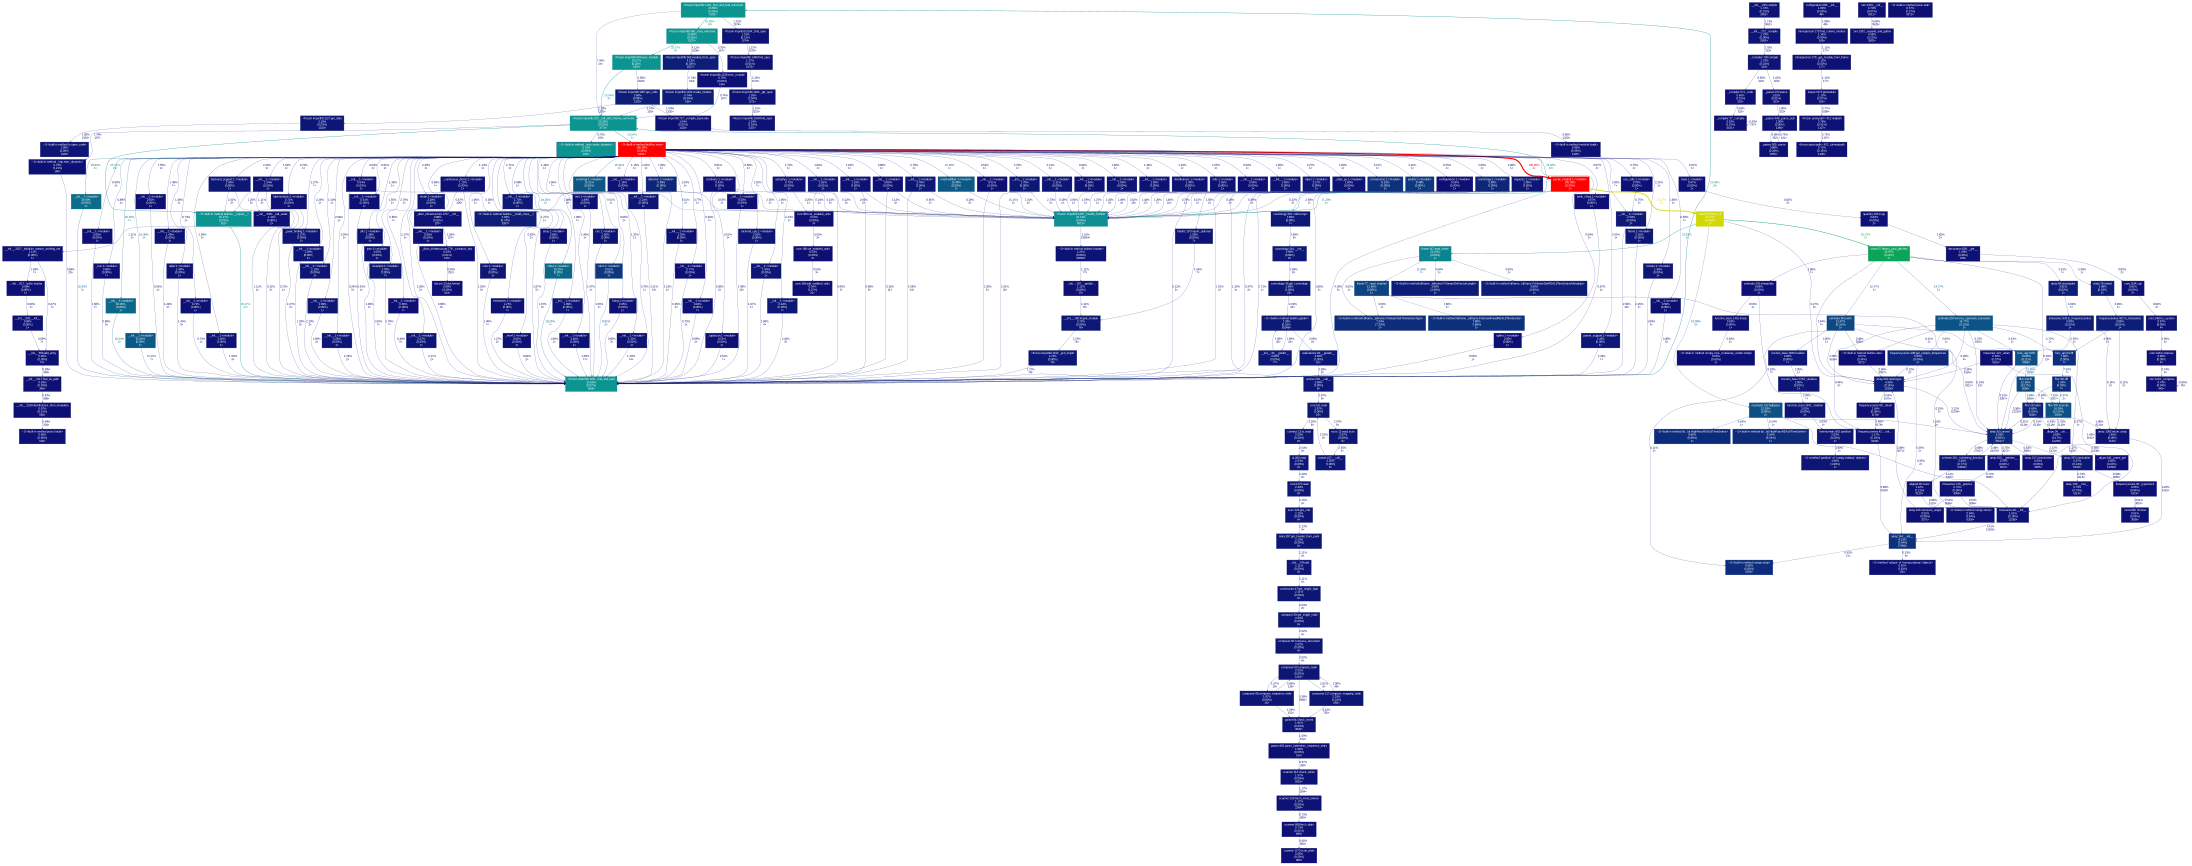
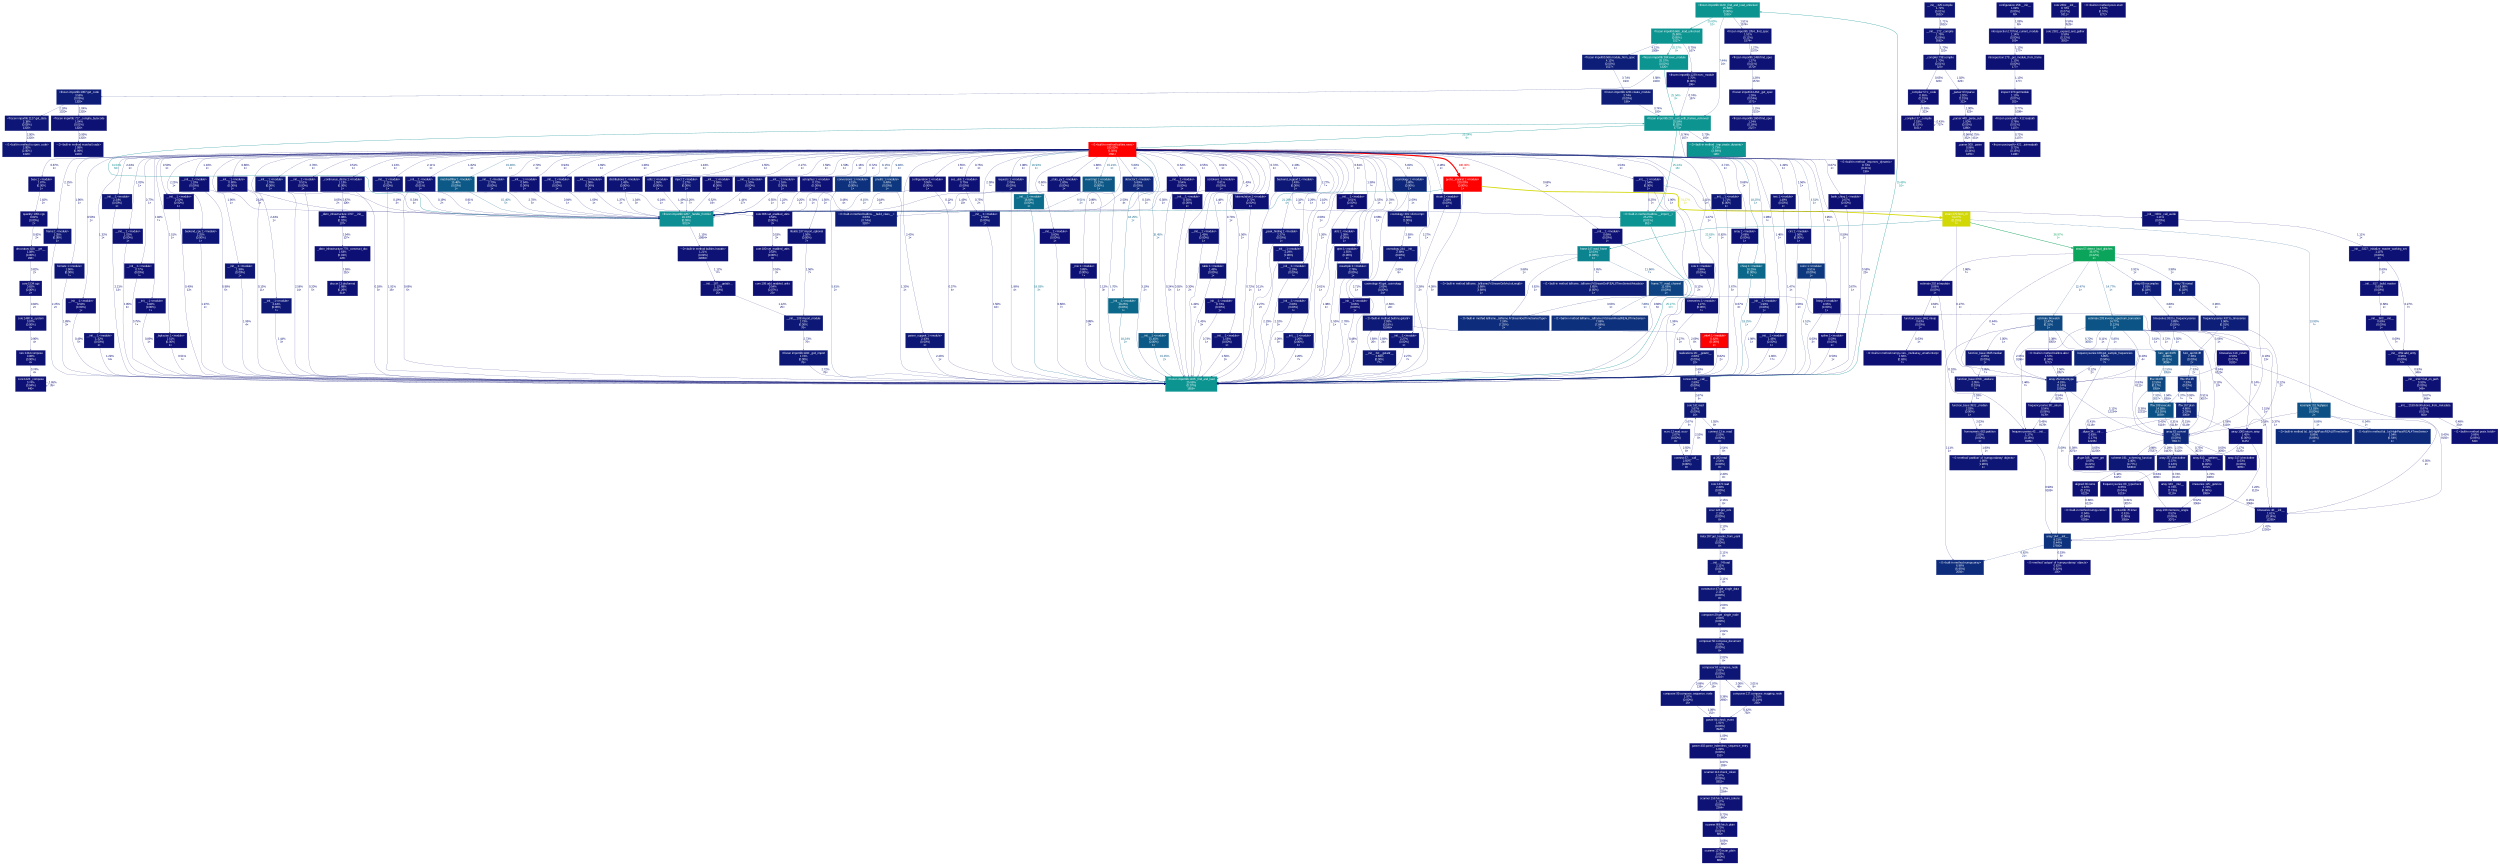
edge "cosmology:1:<module> 5.80% (0.00%) 1×" -> "<frozen importlib:1207:_handle_fromlist 24.13% (0.09%) 8013×": removed, label "0.38% 3×"
node "_mio4:1:<module> 0.82% (0.00%) 1×": fillcolor #0d1074 -> #ff0000
